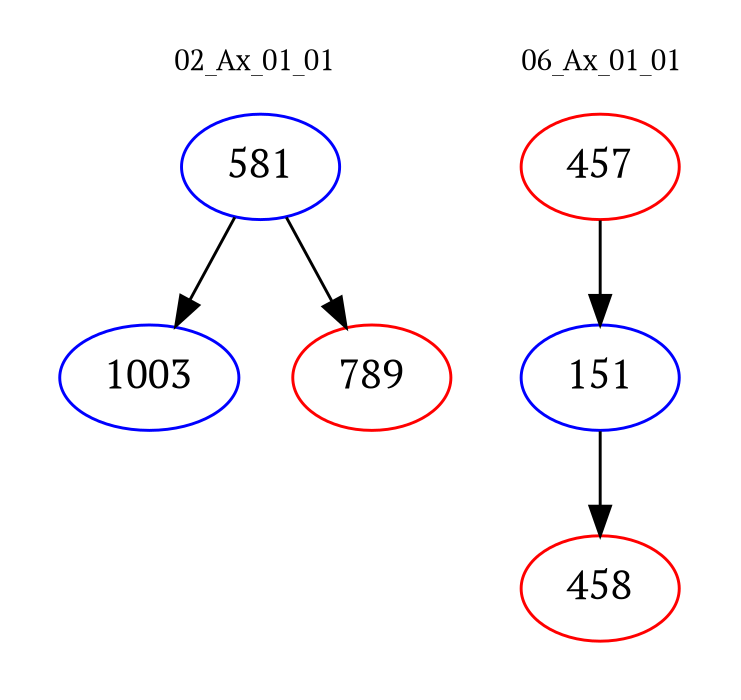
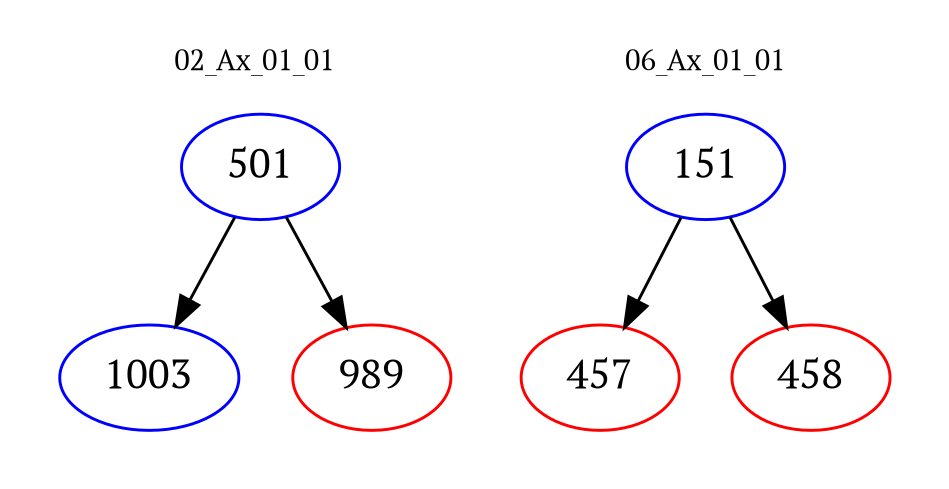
node "581": label "581" -> "501"
edge "457" -> "151": reversed
node "789": label "789" -> "989"
